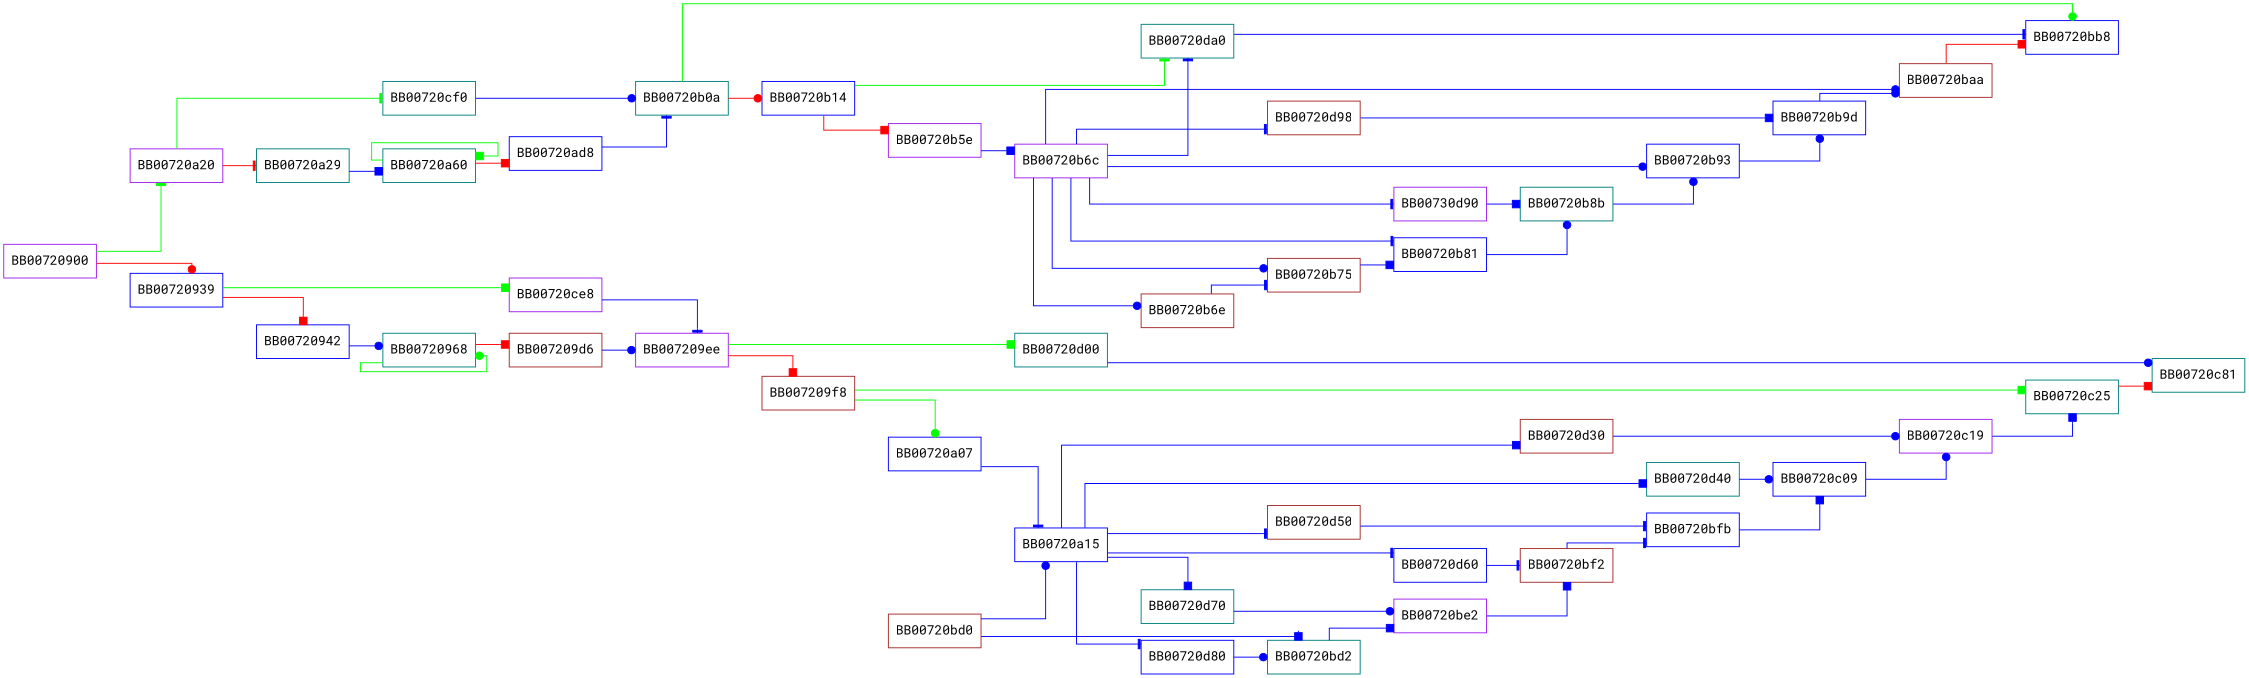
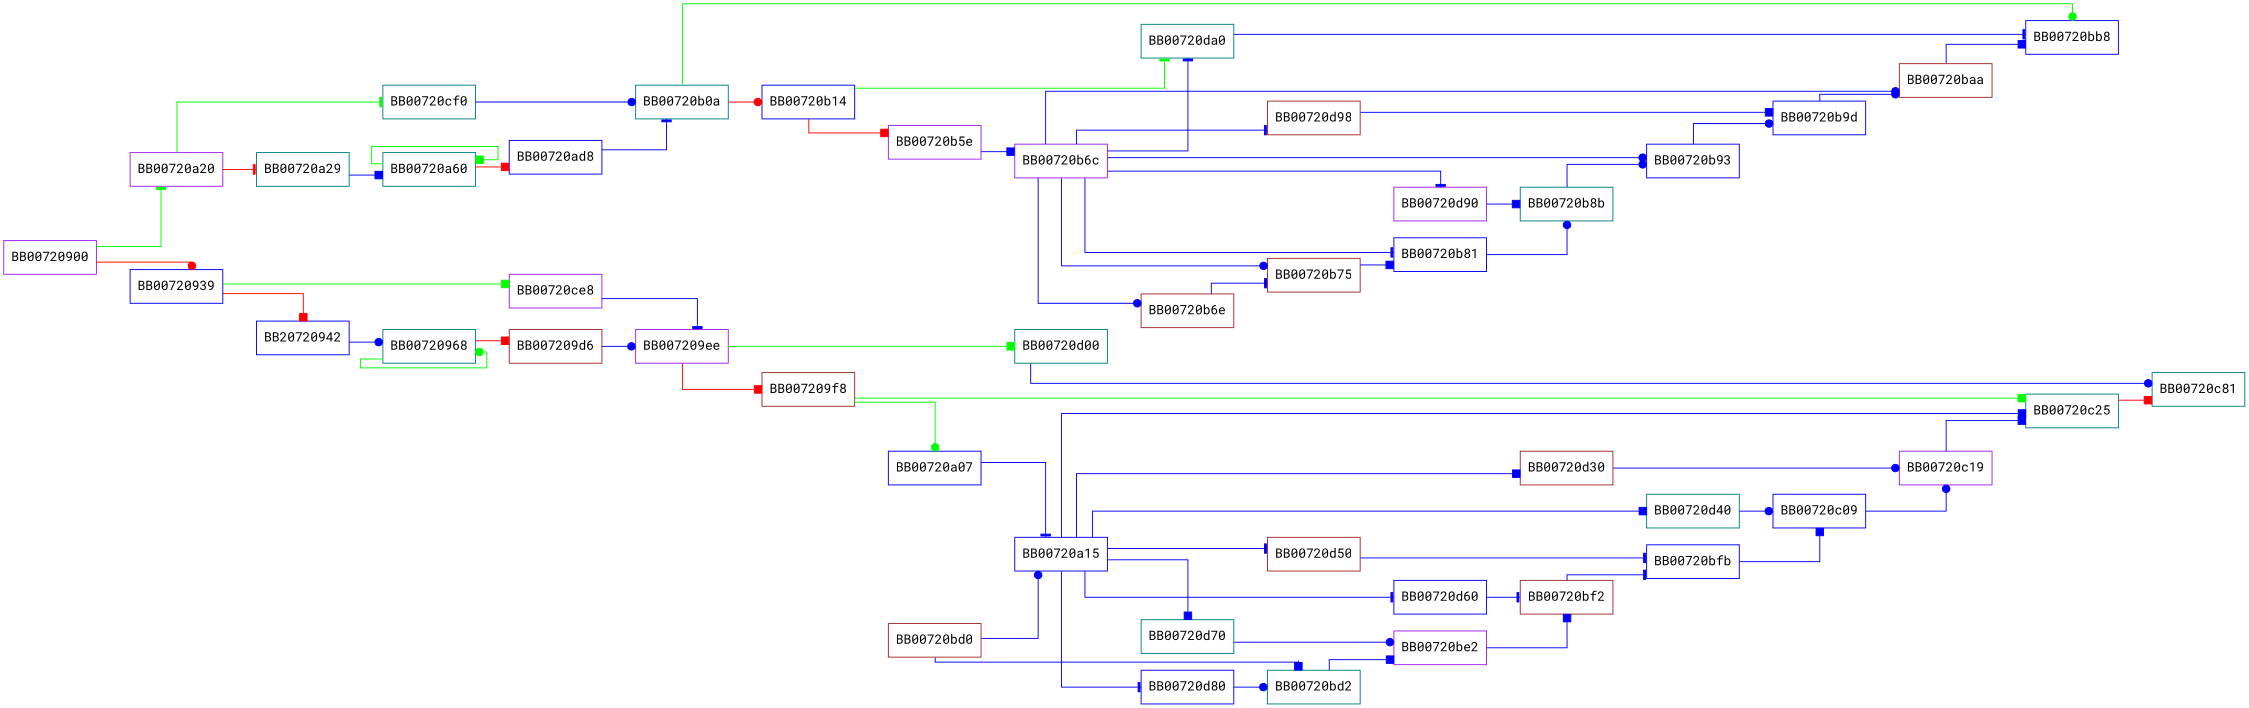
edge "BB00720baa" -> "BB00720bb8": color red -> blue
node "BB00730d90": label "BB00730d90" -> "BB00720d90"
node "BB00720942": label "BB00720942" -> "BB20720942"
edge "BB00720a15" -> "BB00720c25": added
